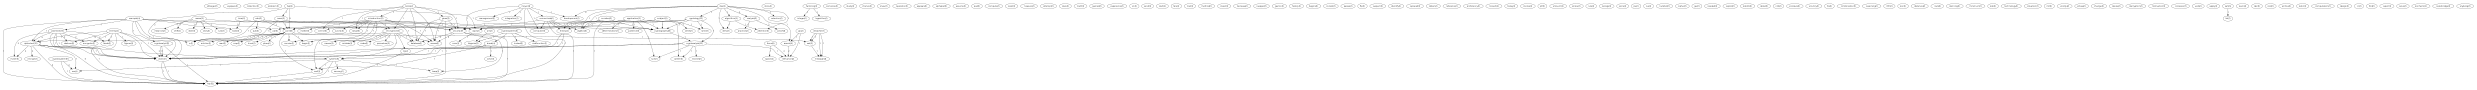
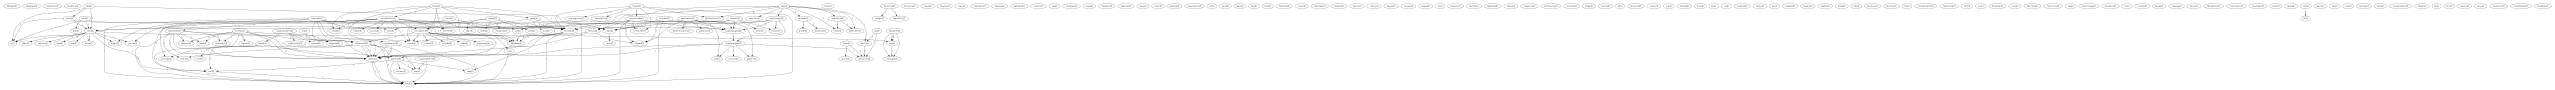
edge "example(4)" -> "ciphertext(12)": now "example(4)" -> "encrypt(1)"
edge "theory(2)" -> "algebra(1)": added, label "1"
